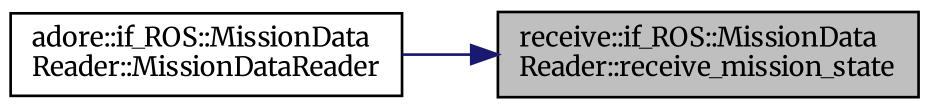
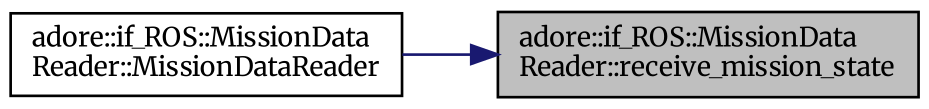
node "receive::if_ROS::MissionData Reader::receive_mission_state": label "receive::if_ROS::MissionData Reader::receive_mission_state" -> "adore::if_ROS::MissionData Reader::receive_mission_state"
